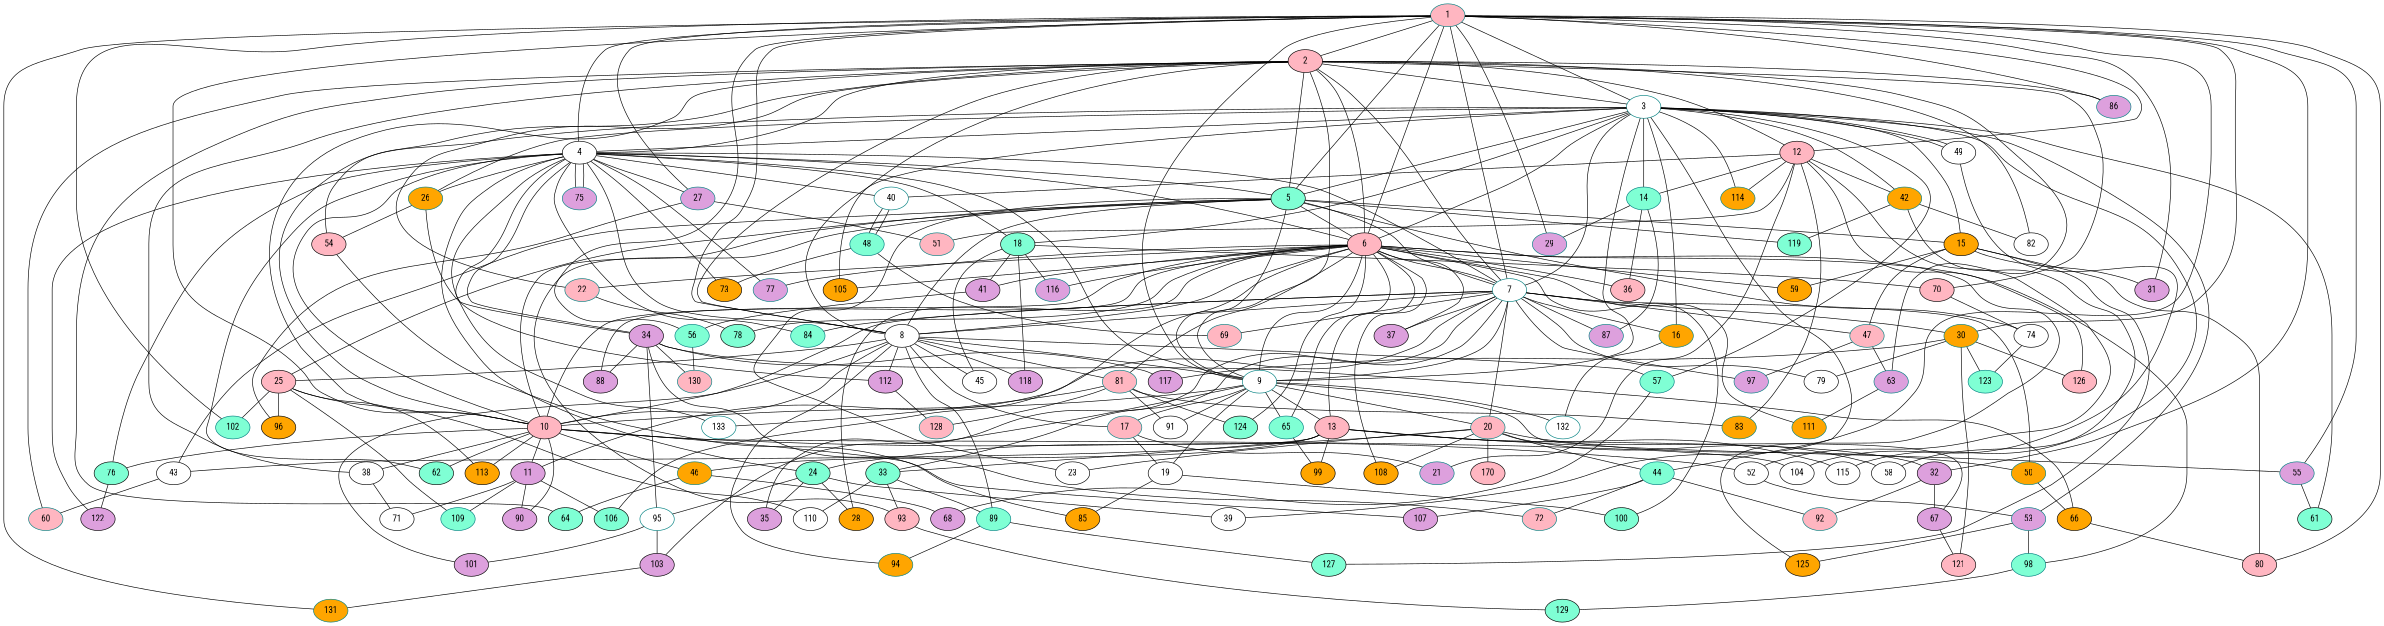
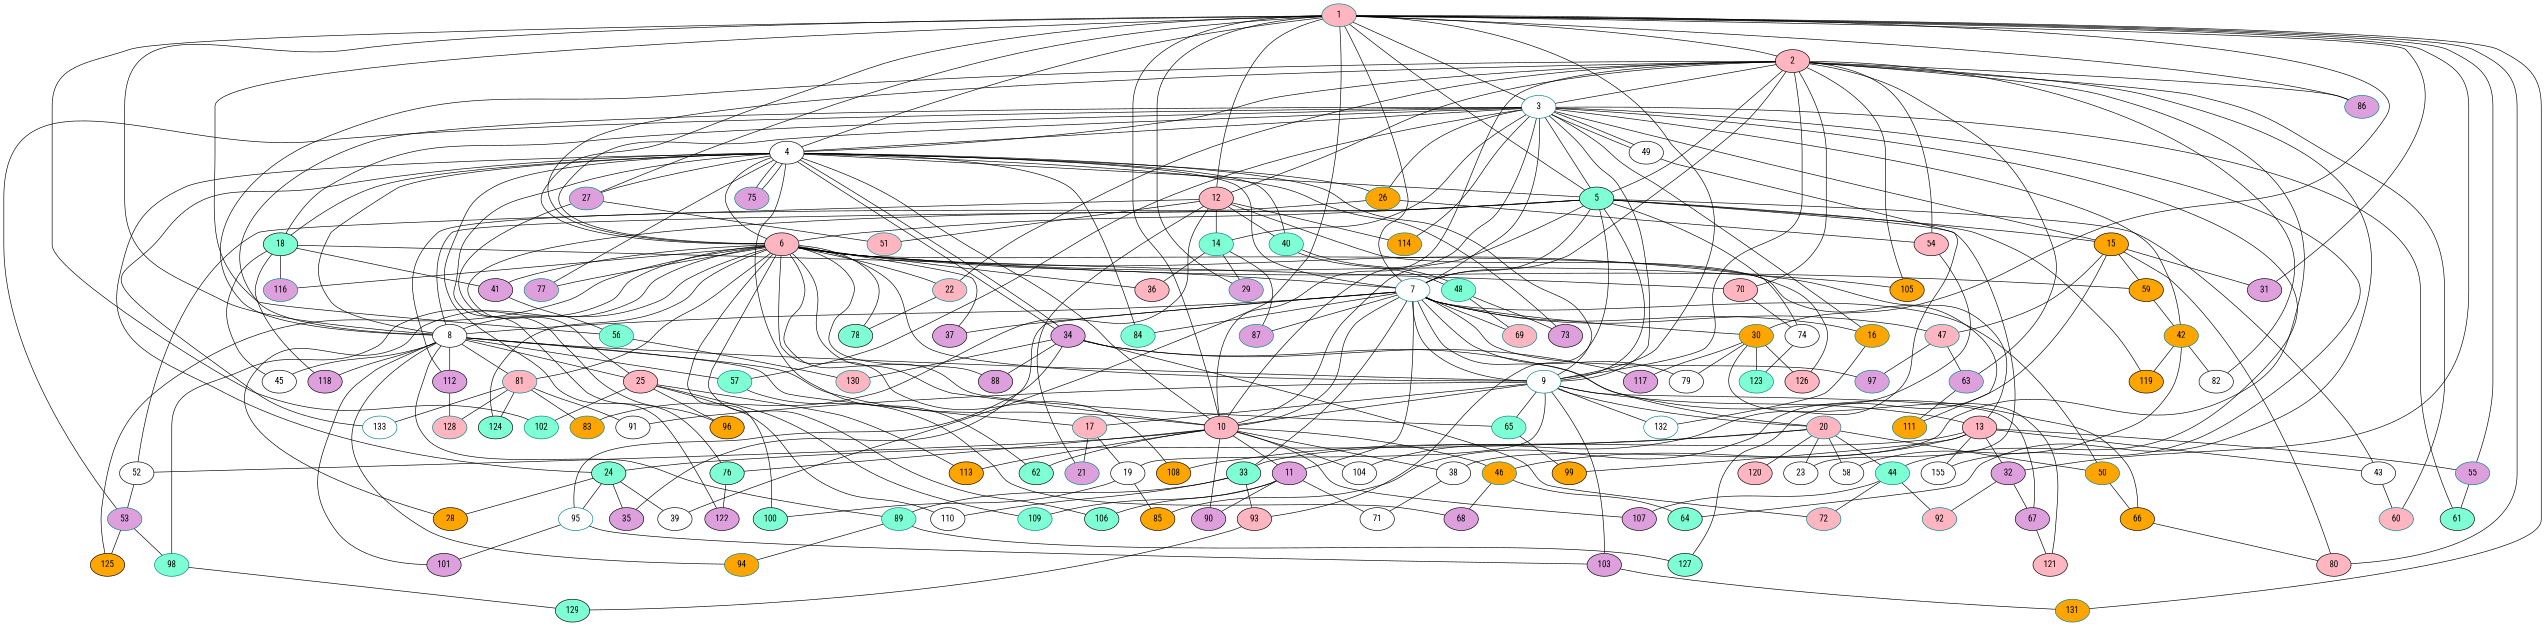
edge "12" -- "42": now "59" -- "42"
node "40": fillcolor white -> aquamarine
node "119": fillcolor aquamarine -> orange
node "73": fillcolor orange -> plum
node "170": label "170" -> "120"
node "115": label "115" -> "155"
